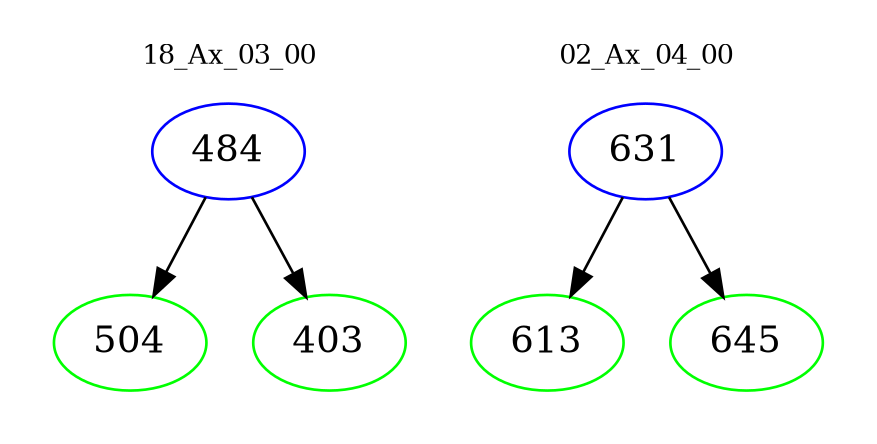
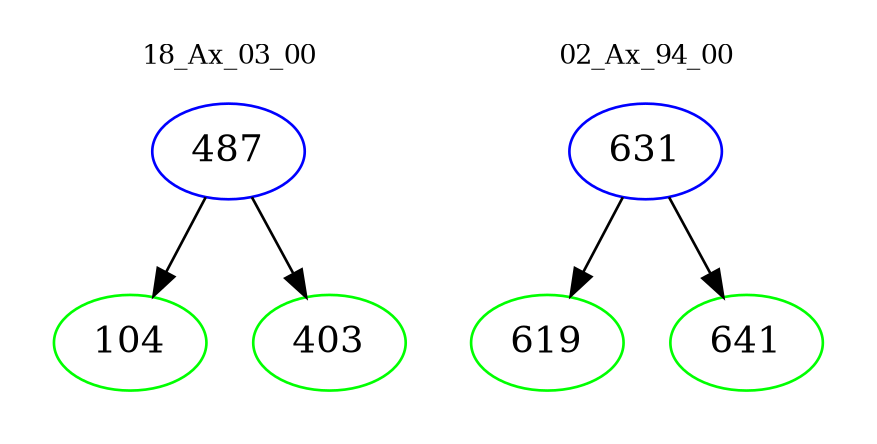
cluster "02_Ax_04_00": label "02_Ax_04_00" -> "02_Ax_94_00"
node "484": label "484" -> "487"
node "504": label "504" -> "104"
node "613": label "613" -> "619"
node "645": label "645" -> "641"
